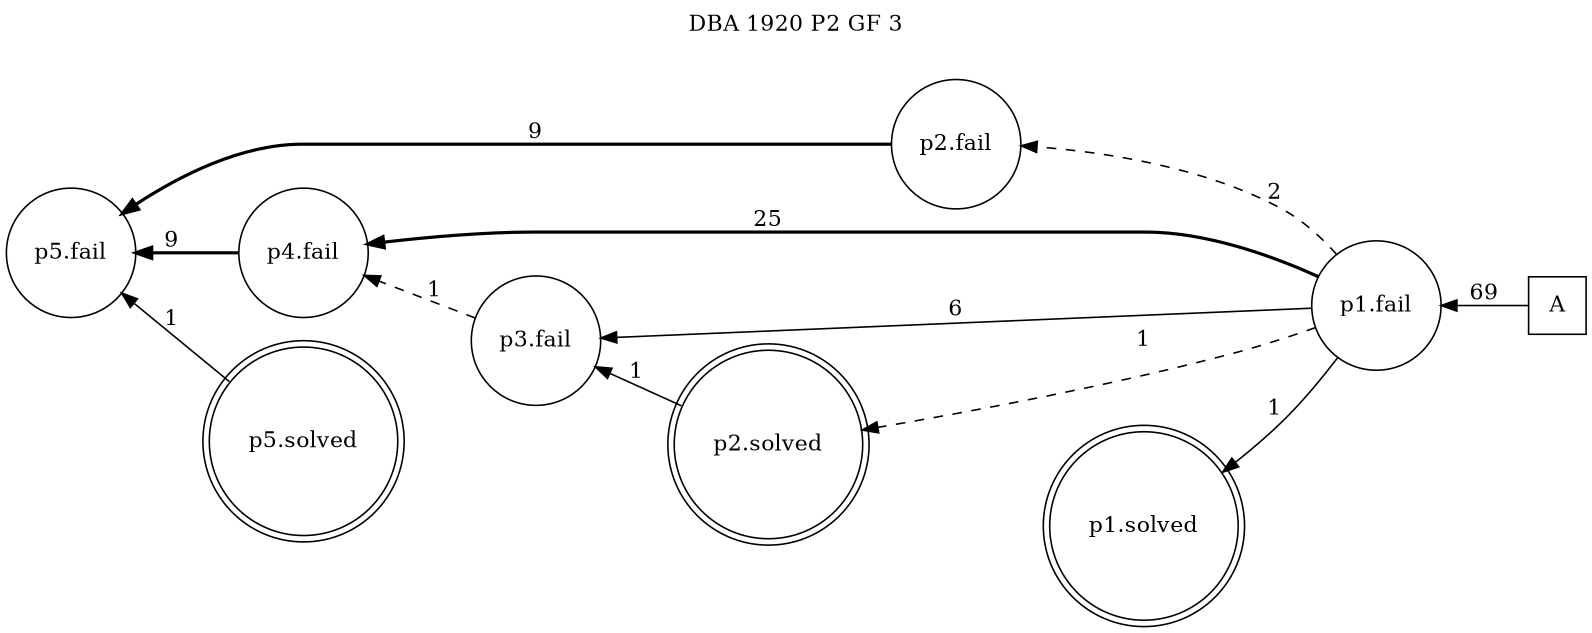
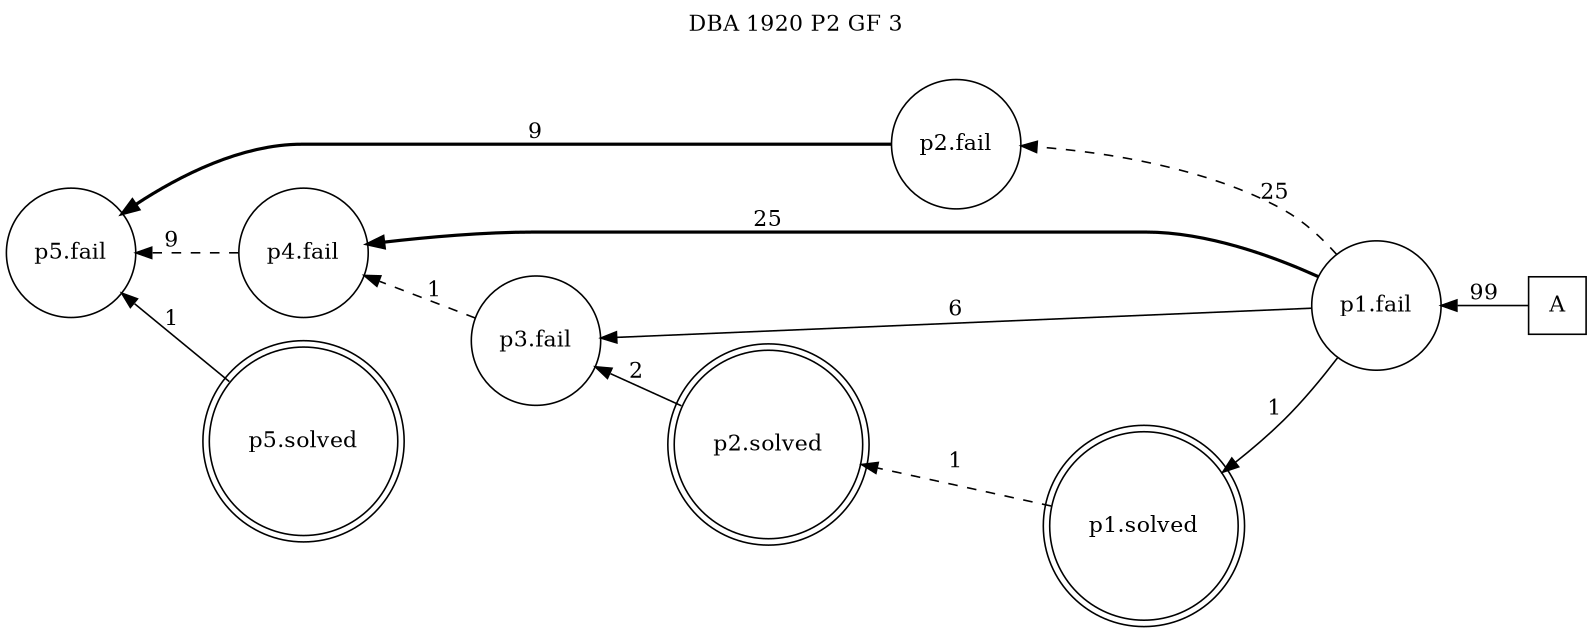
edge "p1.fail" -> "p2.fail": label "2" -> "25"
edge "p4.fail" -> "p5.fail": style bold -> dashed
edge "A" -> "p1.fail": label "69" -> "99"
edge "p2.solved" -> "p3.fail": label "1" -> "2"
edge "p1.fail" -> "p2.solved": now "p1.solved" -> "p2.solved"
